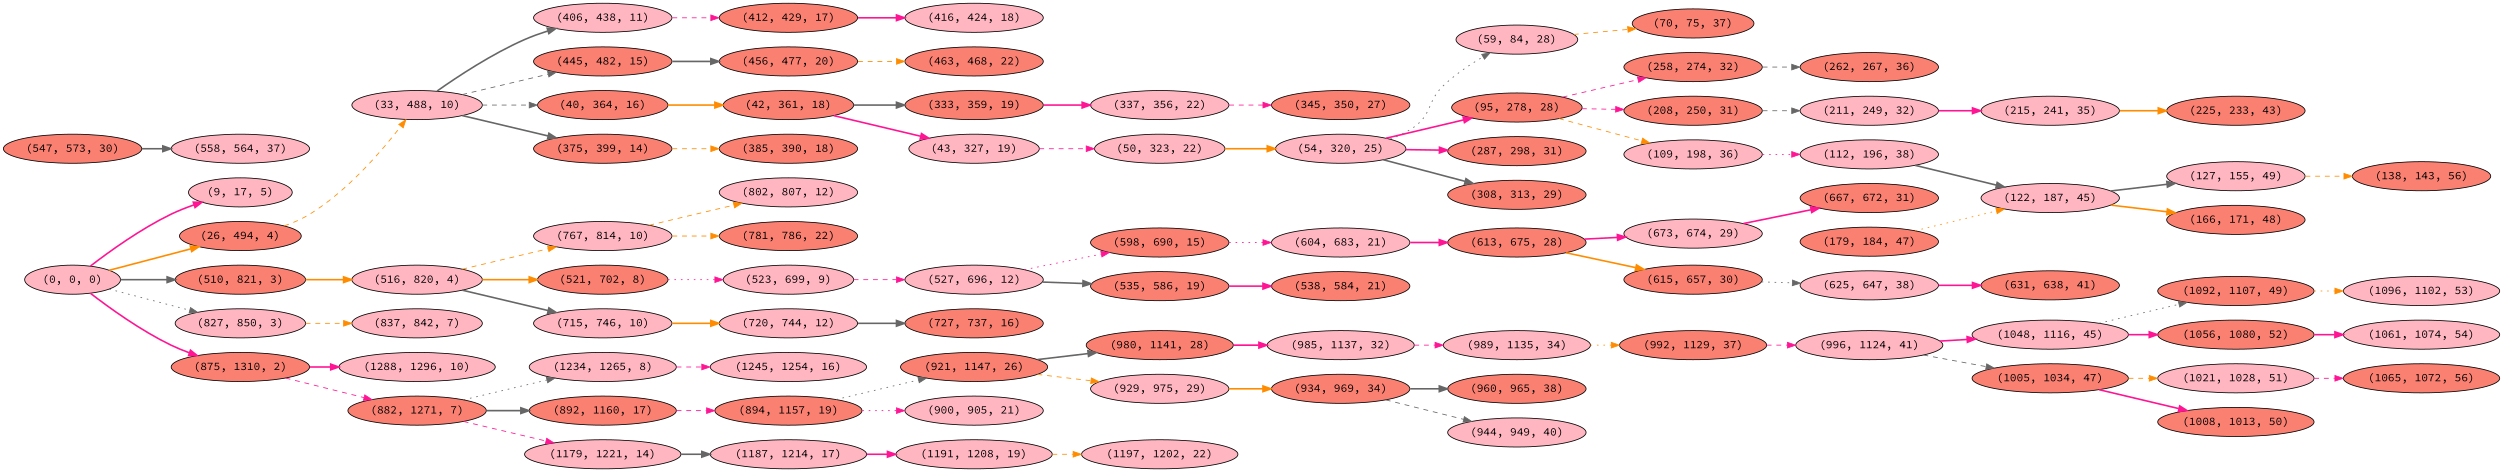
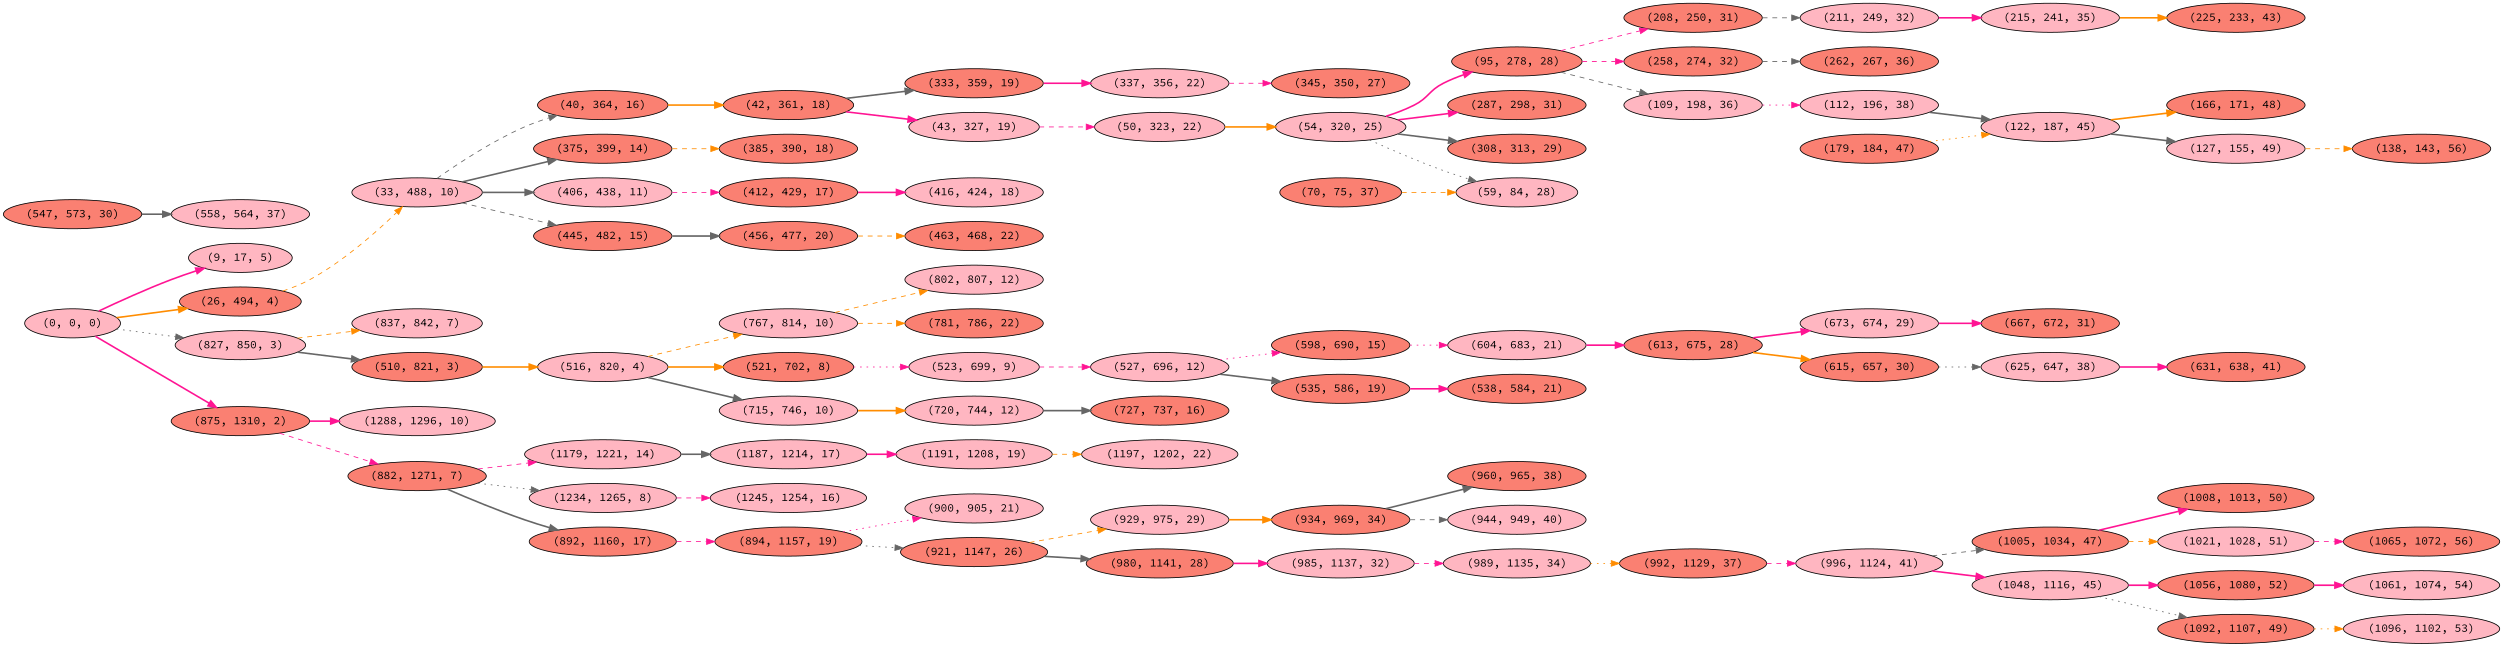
edge "(59, 84, 28)" -> "(70, 75, 37)": reversed
edge "(95, 278, 28)" -> "(109, 198, 36)": color darkorange -> gray40
edge "(0, 0, 0)" -> "(510, 821, 3)": now "(827, 850, 3)" -> "(510, 821, 3)"
